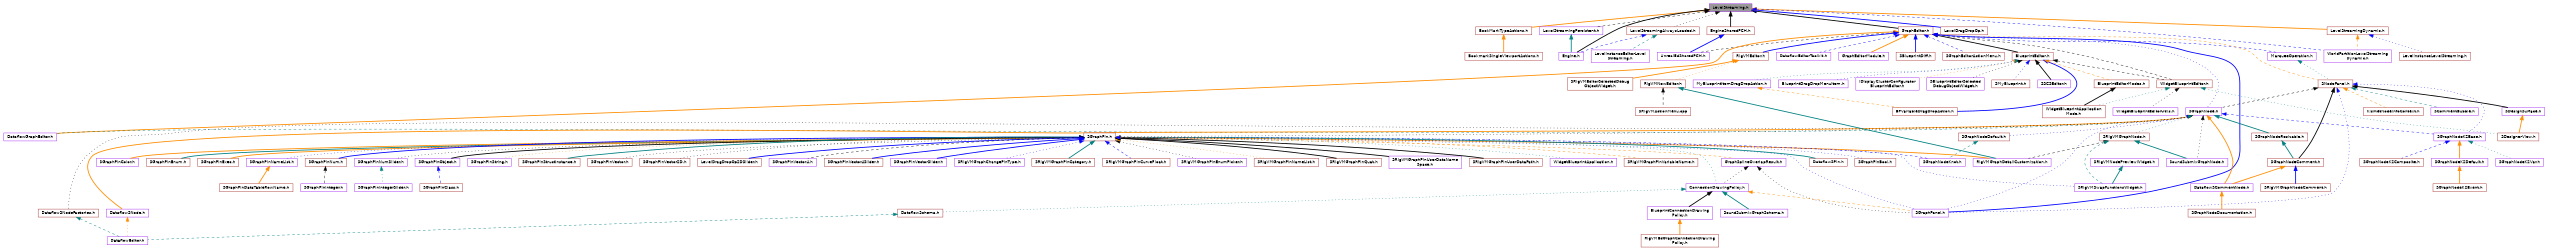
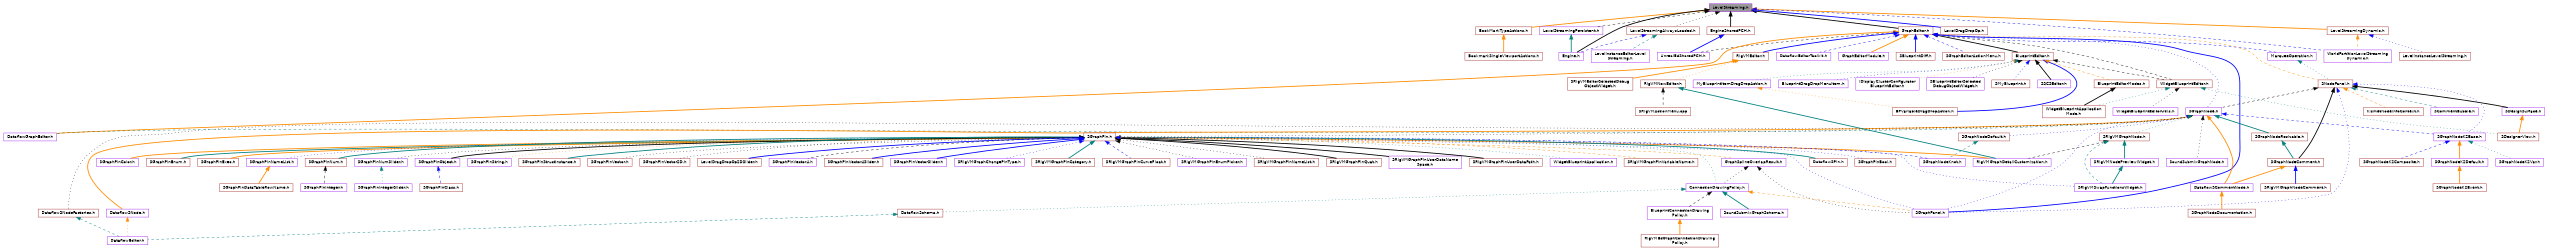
edge "BPVariableDragDropAction.h" -> "MyBlueprintItemDragDropAction.h": style dashed -> dotted
edge "SGraphPinNum.h" -> "SGraphPin.h": color blue -> teal
edge "SRigVMGraphPinNameList.h" -> "SGraphPin.h": color darkorange -> black
edge "SoundSubmixGraphNode.h" -> "SRigVMGraphNode.h": now "SRigVMNodePreviewWidget.h" -> "SRigVMGraphNode.h"
edge "BlueprintConnectionDrawing Policy.h" -> "ConnectionDrawingPolicy.h": style bold -> dashed
